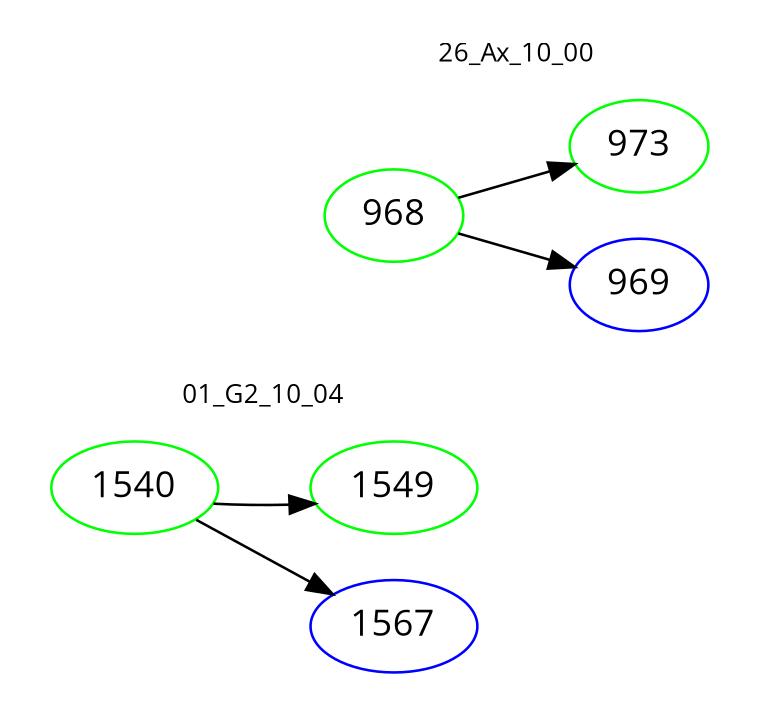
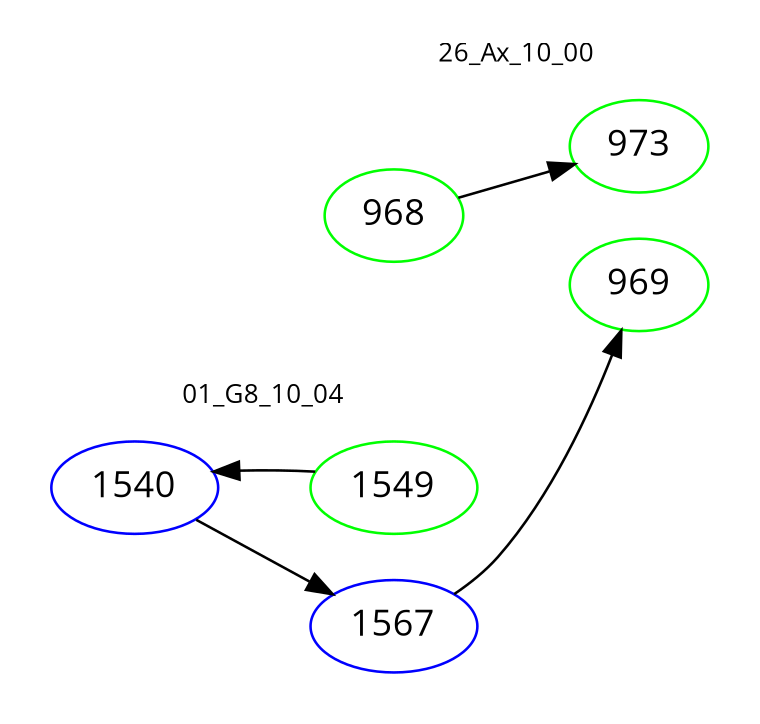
edge "968" -> "969": now "1567" -> "969"
node "969": color blue -> green
cluster "01_G2_10_04": label "01_G2_10_04" -> "01_G8_10_04"
node "1540": color green -> blue
edge "1540" -> "1549": reversed
